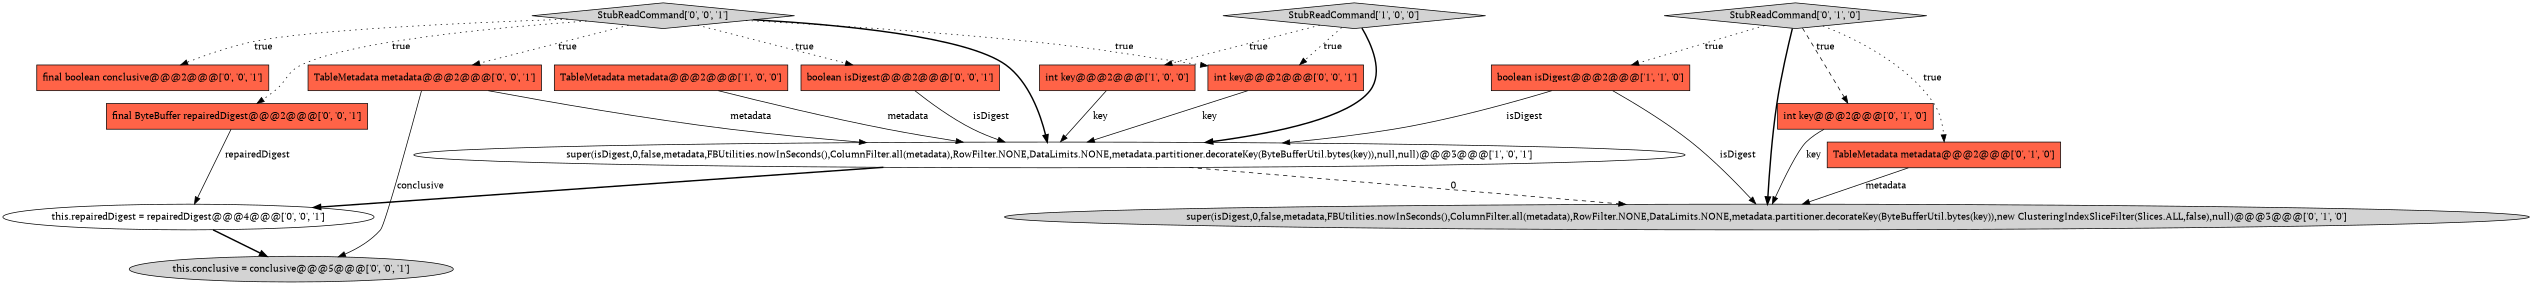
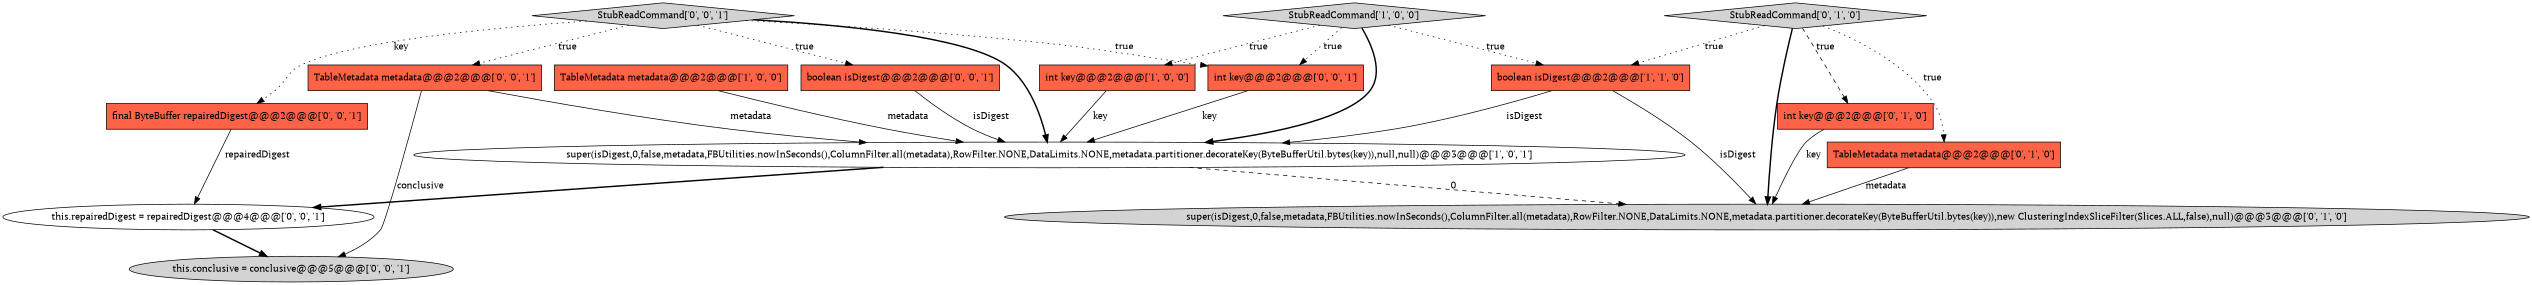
edge "StubReadCommand['1', '0', '0']" -> "boolean isDigest@@@2@@@['1', '1', '0']": added, label "true"
edge "StubReadCommand['0', '0', '1']" -> "final ByteBuffer repairedDigest@@@2@@@['0', '0', '1']": label "true" -> "key"
node "final boolean conclusive@@@2@@@['0', '0', '1']": removed
